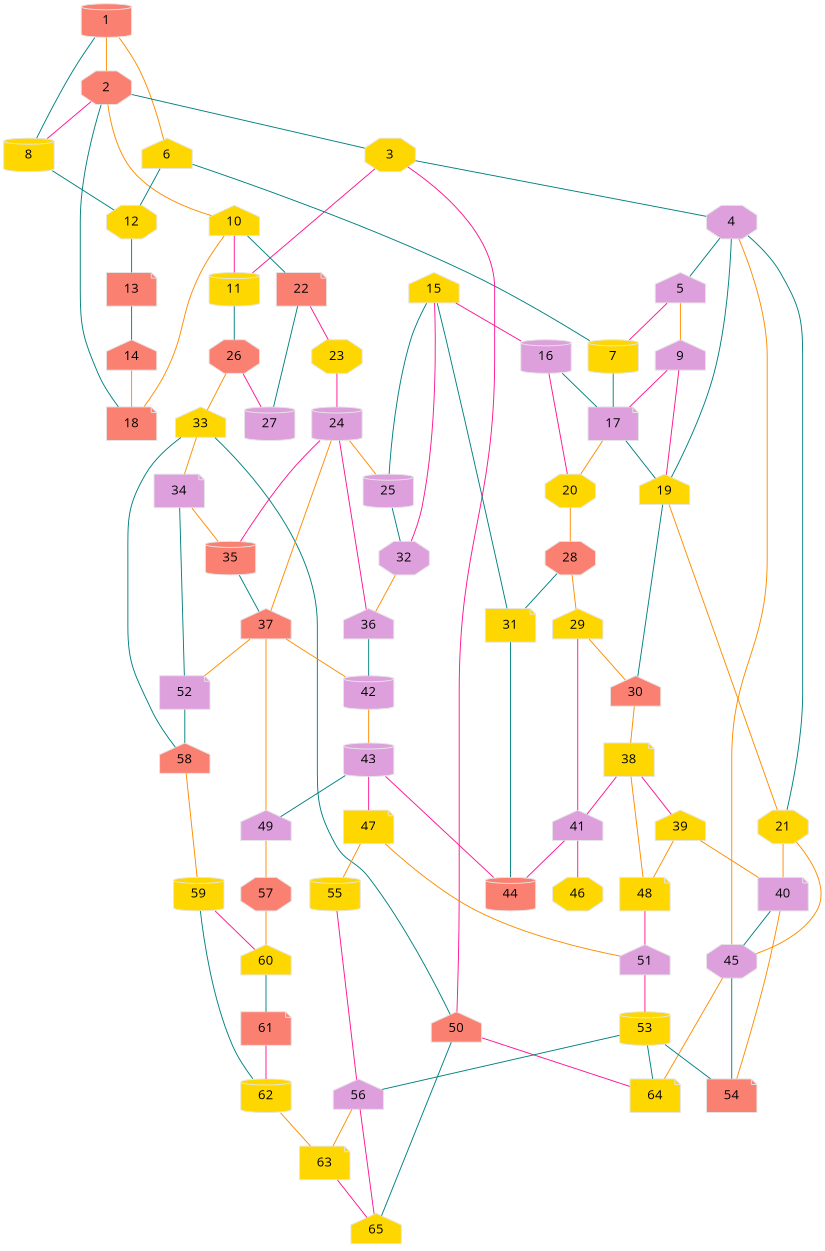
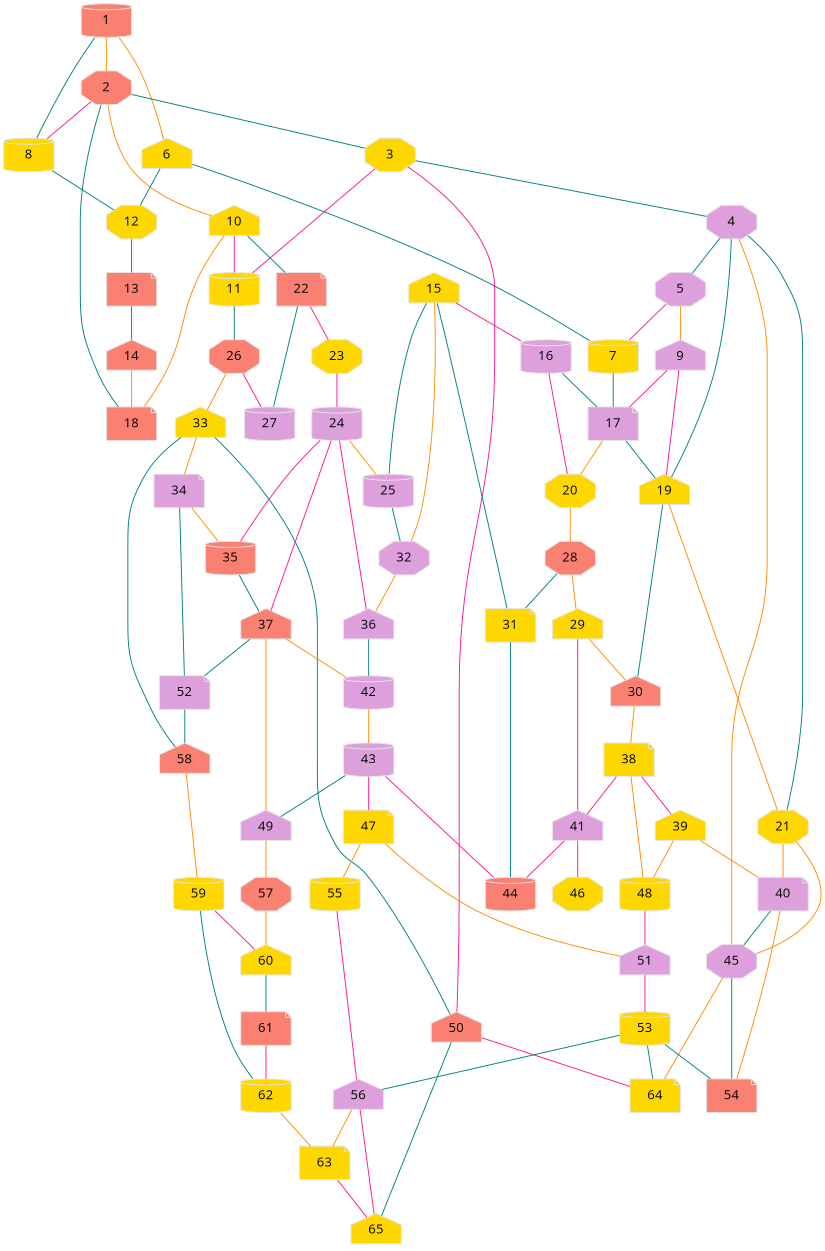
node "5": shape house -> octagon
edge "15" -- "32": color deeppink -> darkorange
edge "24" -- "37": color darkorange -> deeppink
edge "37" -- "52": color darkorange -> teal
node "48": shape note -> cylinder
